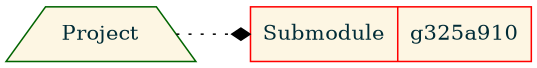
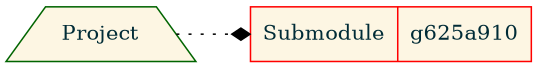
node "Submodule": text "g325a910" -> "g625a910"
